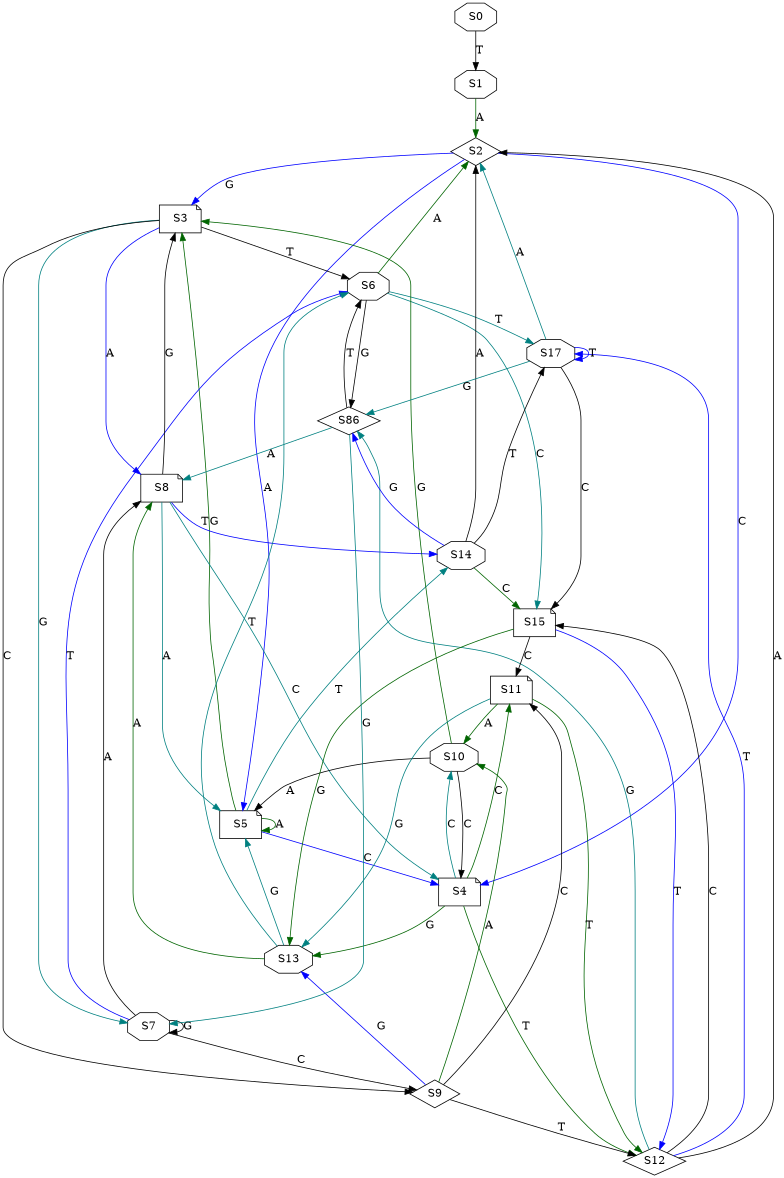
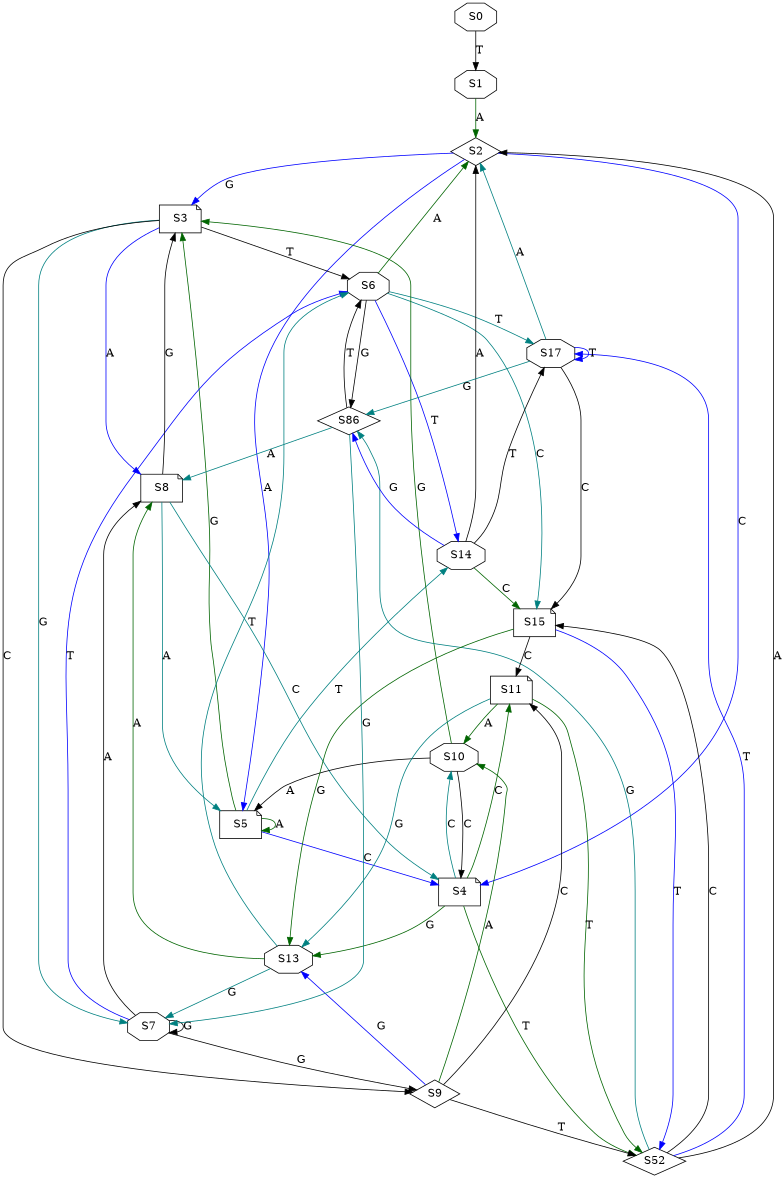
edge "S8" -> "S14": now "S6" -> "S14"
edge "S13" -> "S5": now "S13" -> "S7"
edge "S7" -> "S9": label "C" -> "G"
node "S12": label "S12" -> "S52"
